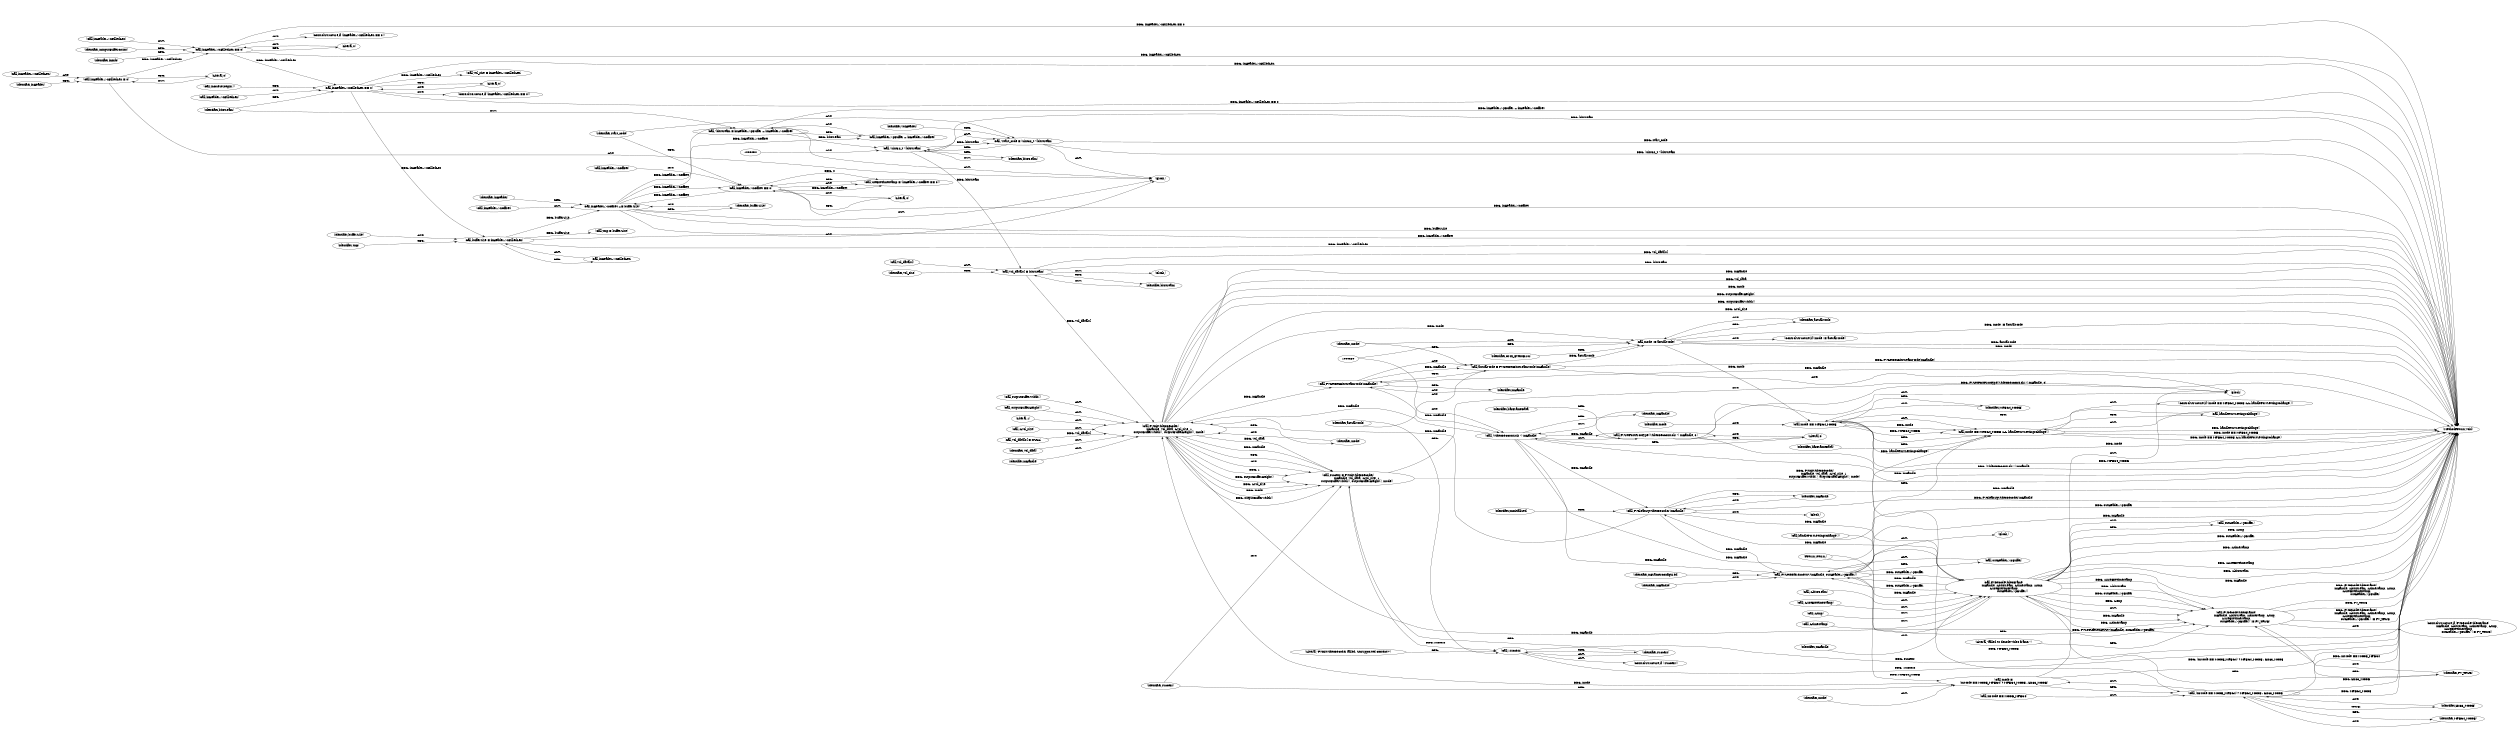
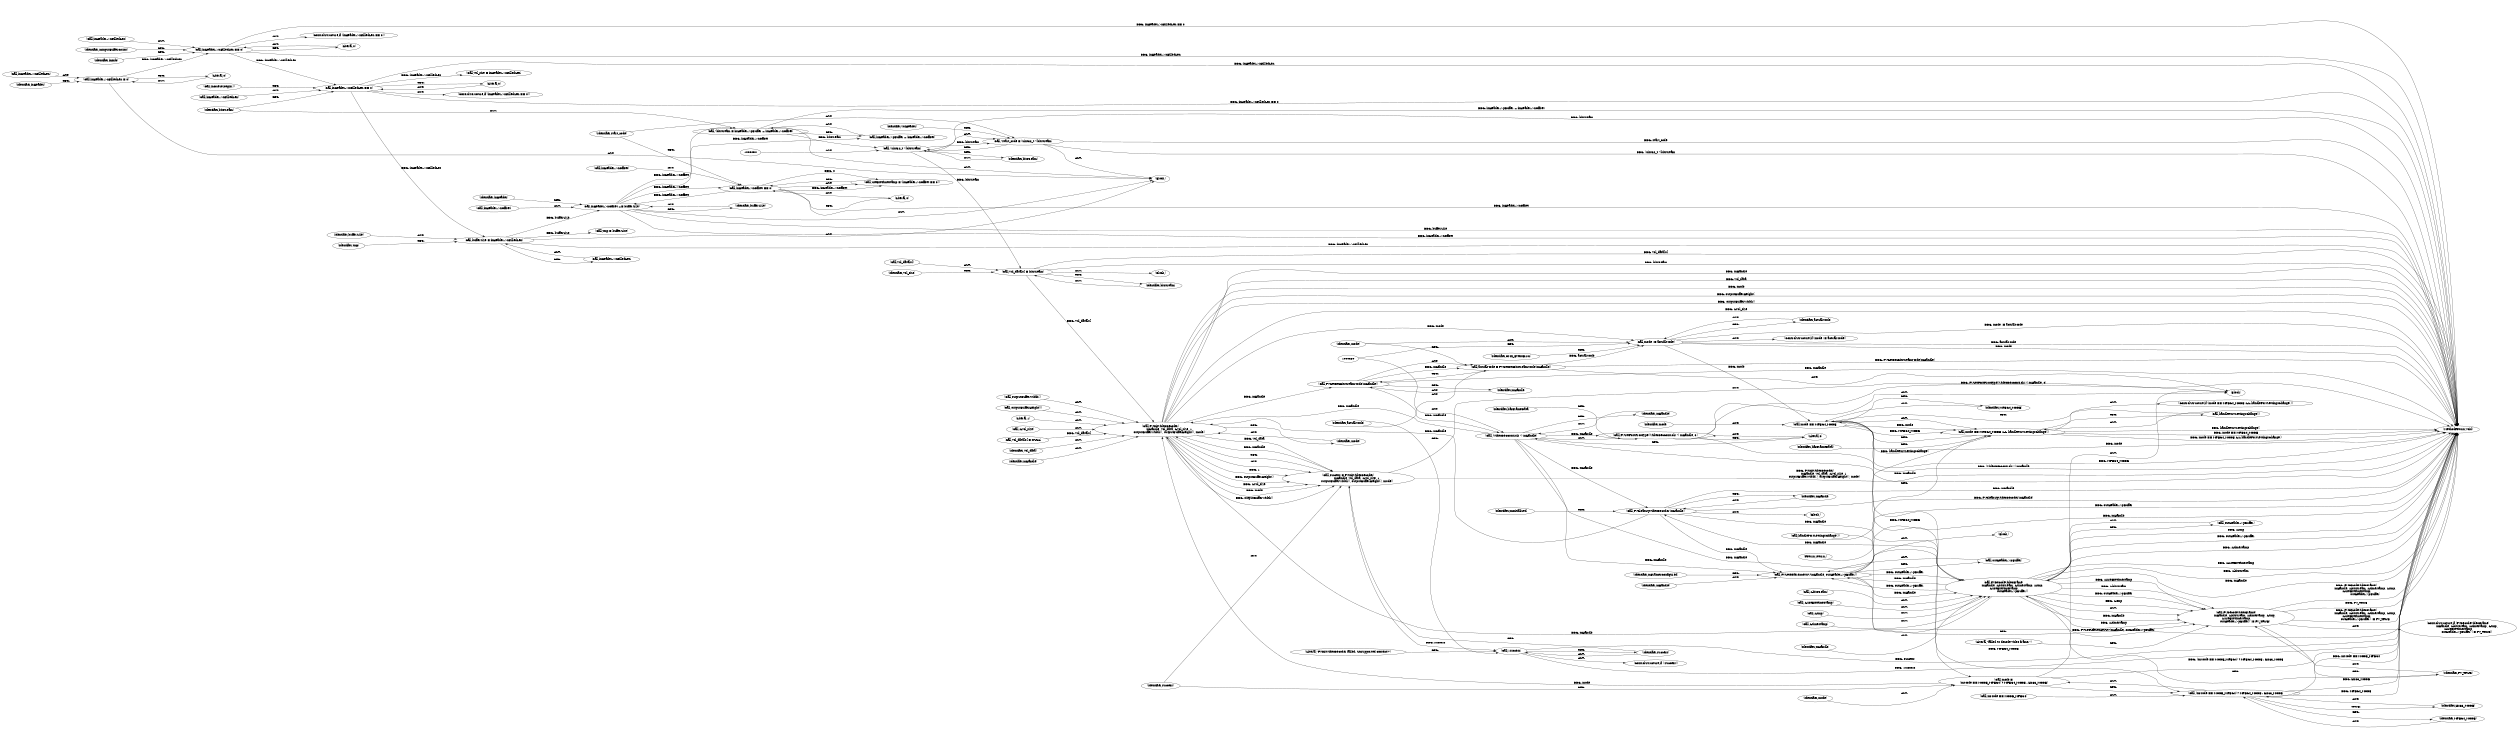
edge "(Return,return;)" -> "(Call,mode = (mMode == MODE_MPEG4) ? MPEG4_MODE : H263_MODE)": now "(Call,mode == MPEG4_MODE)" -> "(Call,mode = (mMode == MODE_MPEG4) ? MPEG4_MODE : H263_MODE)"
